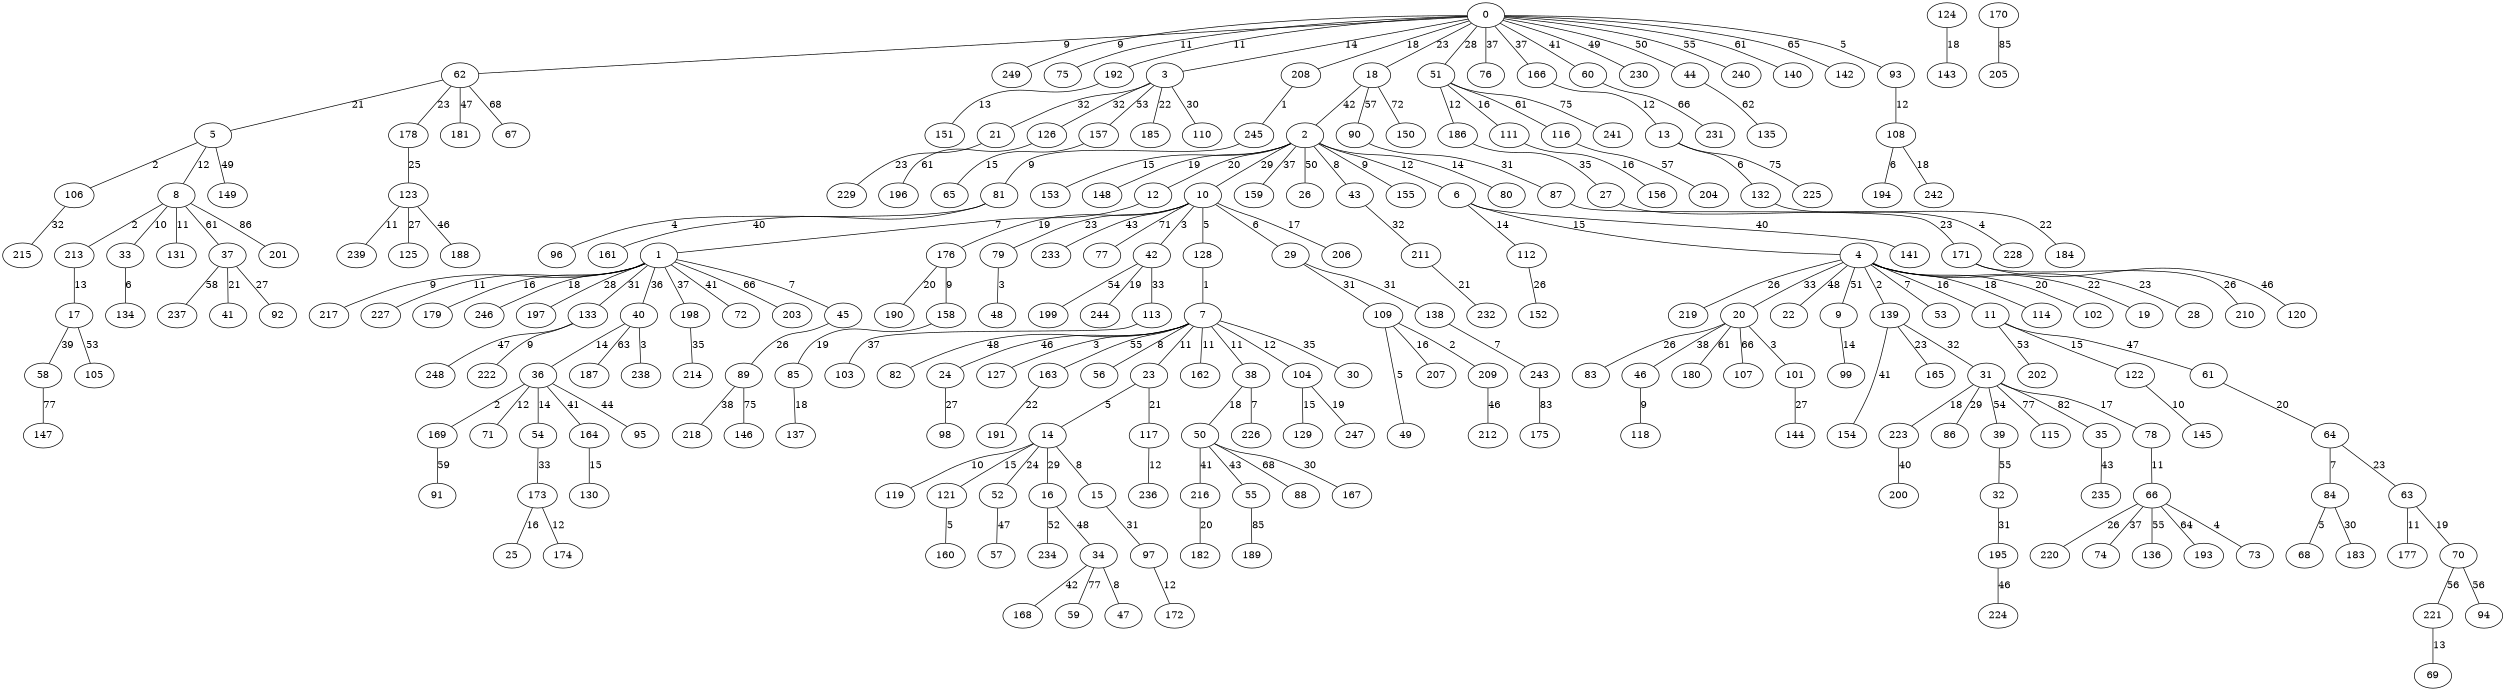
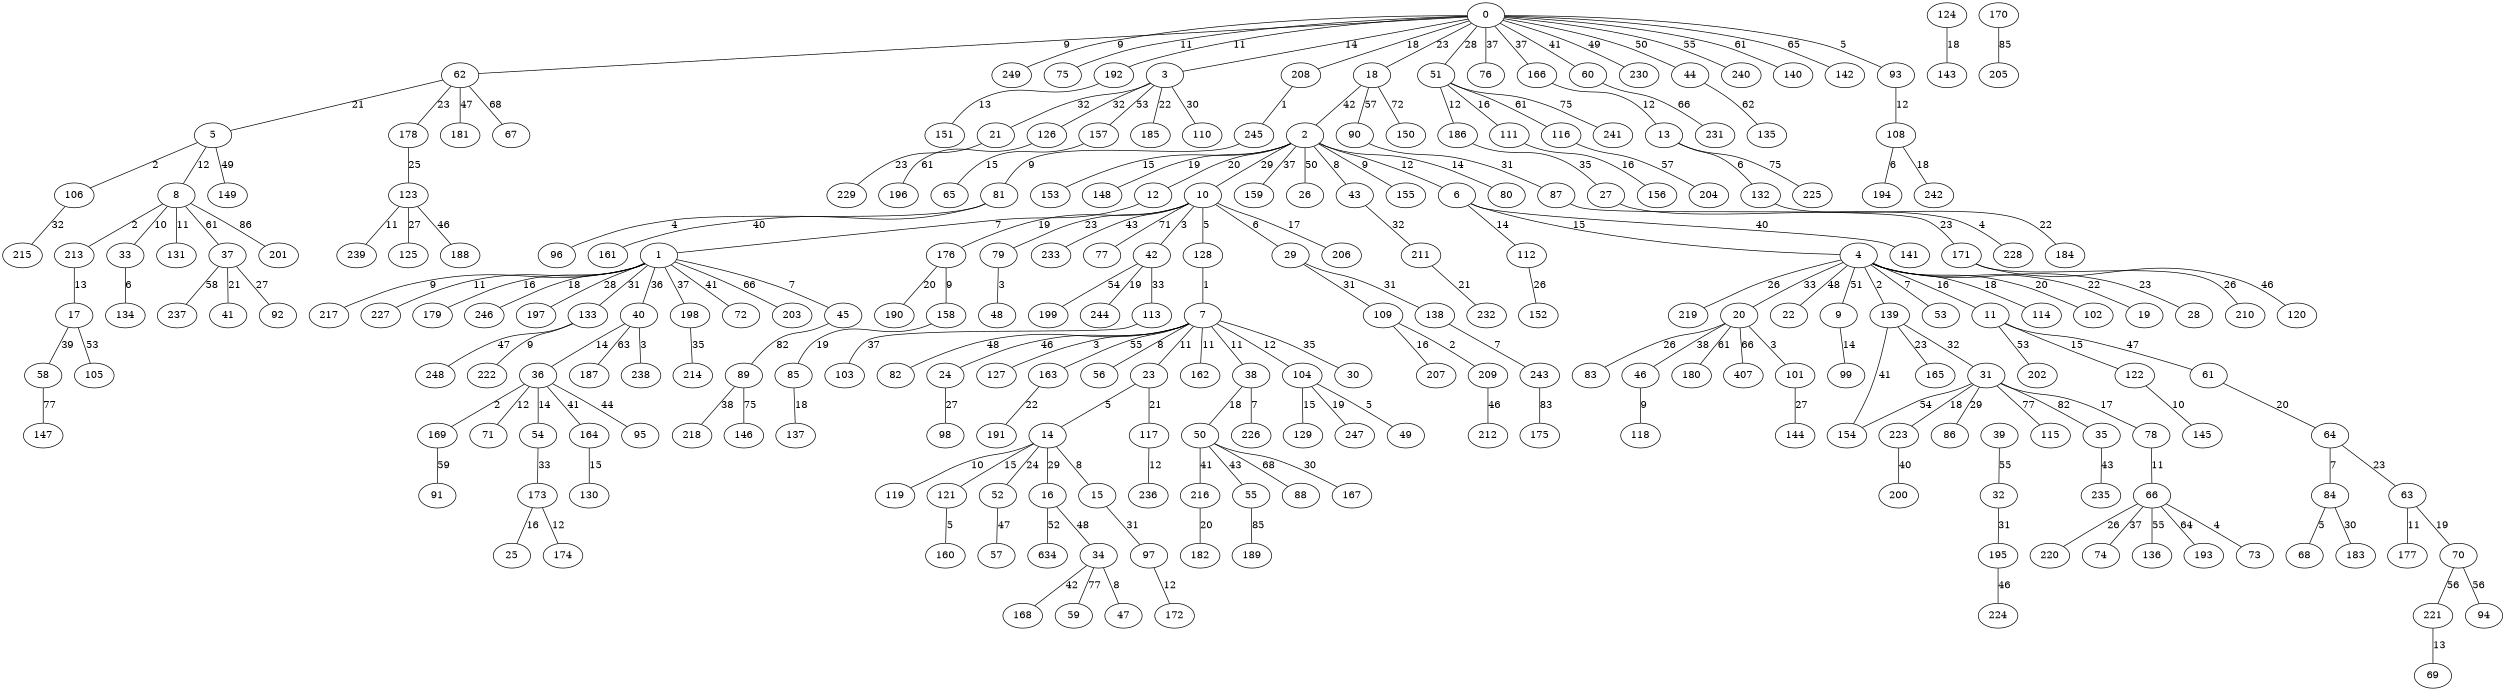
edge "45" -- "89": label "26" -> "82"
edge "109" -- "49": now "104" -- "49"
node "107": label "107" -> "407"
edge "31" -- "39": now "31" -- "154"
node "234": label "234" -> "634"
